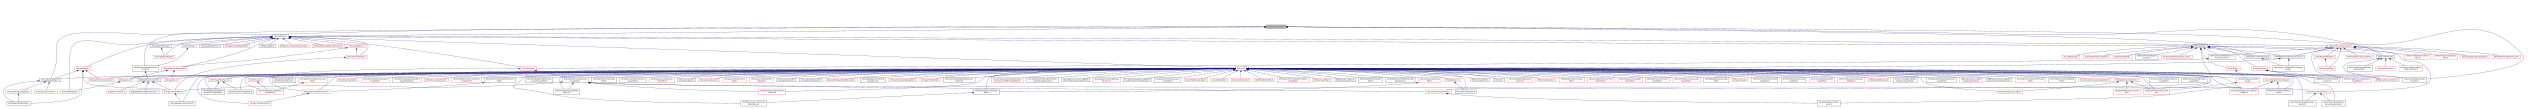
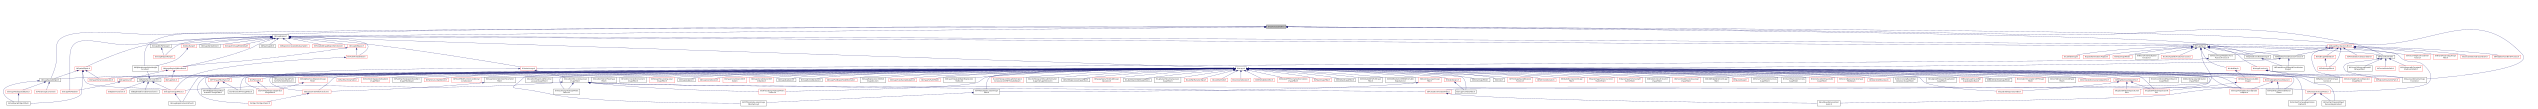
edge "itkPolyLineParametricPath.h" -> "itkImage.h": now "itkConstNeighborhoodIterator.h" -> "itkImage.h"
edge "itkBSplineBaseTransform.h" -> "itkBSplineInterpolationWeight Function.h": reversed
